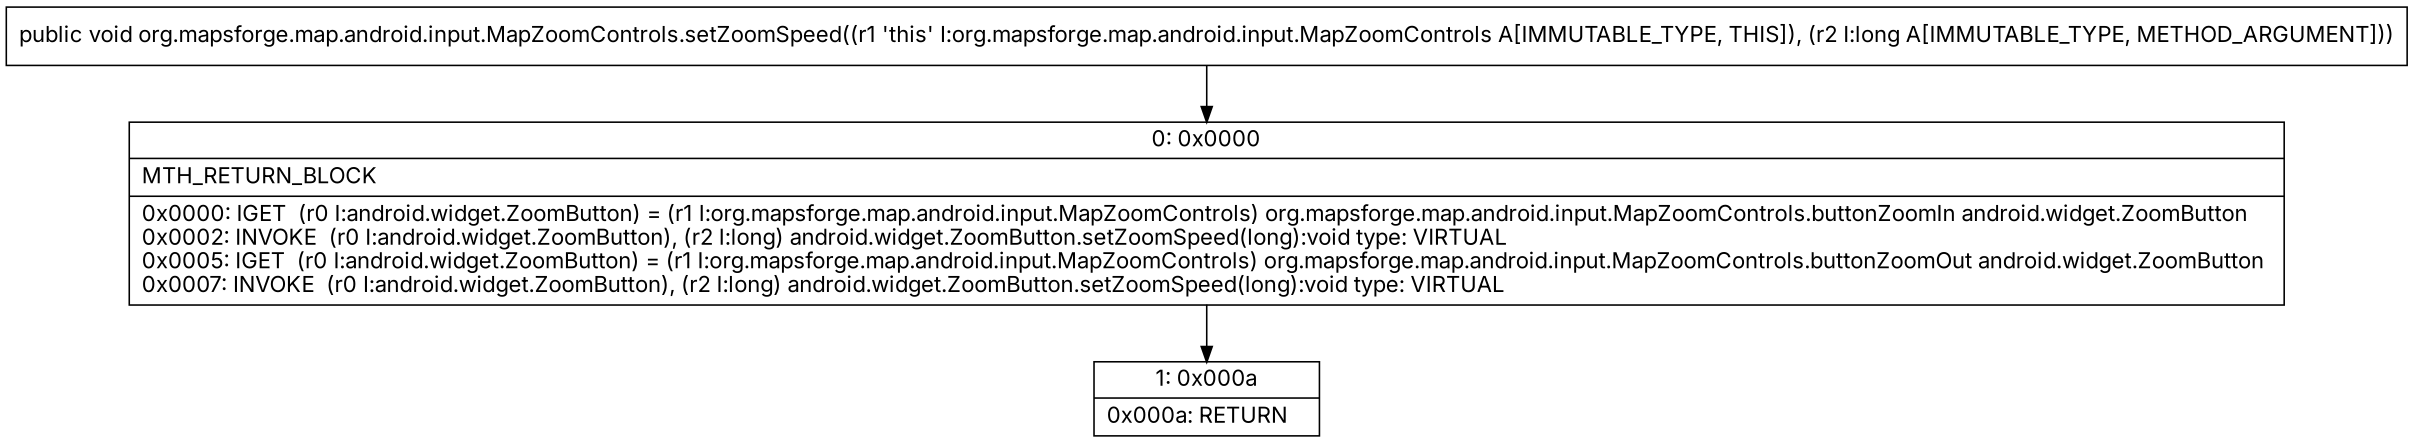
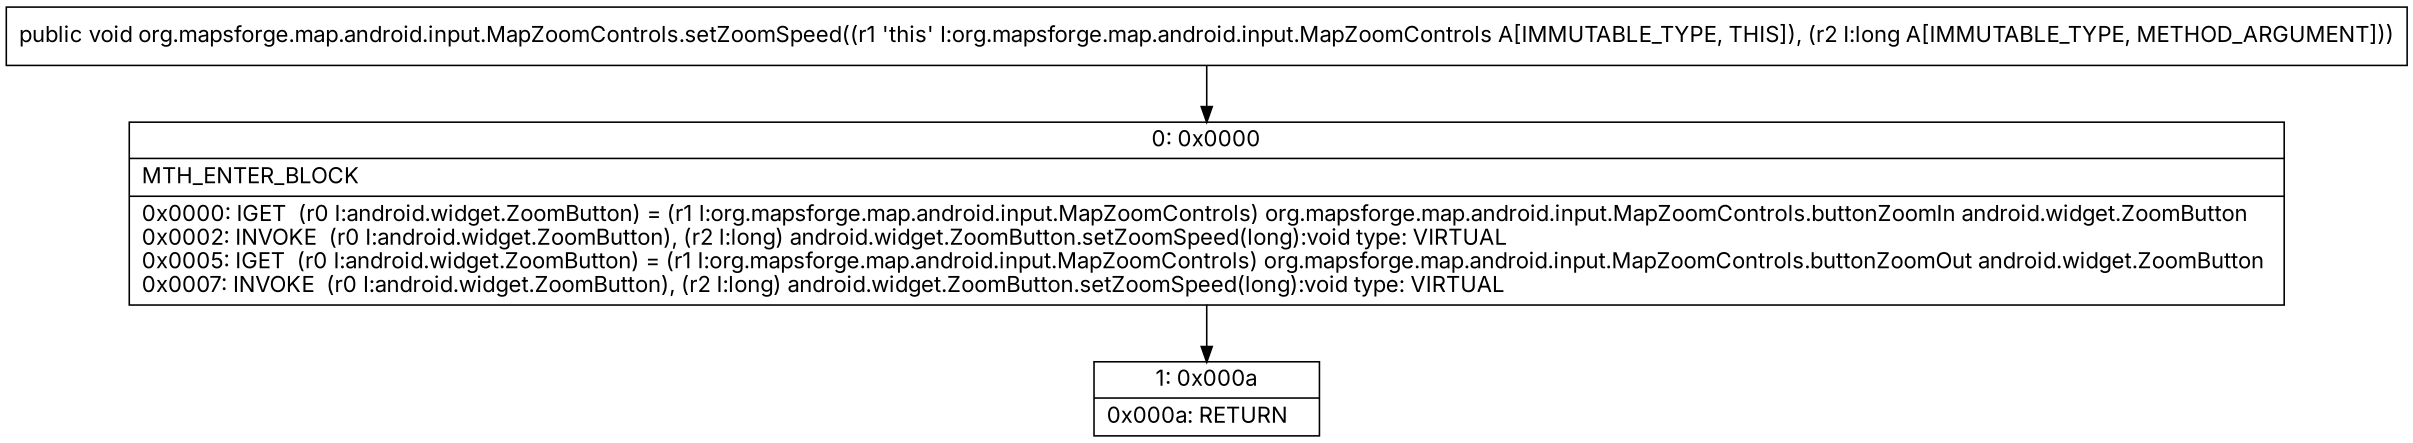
node "0: 0x0000": text "MTH_RETURN_BLOCK" -> "MTH_ENTER_BLOCK"
